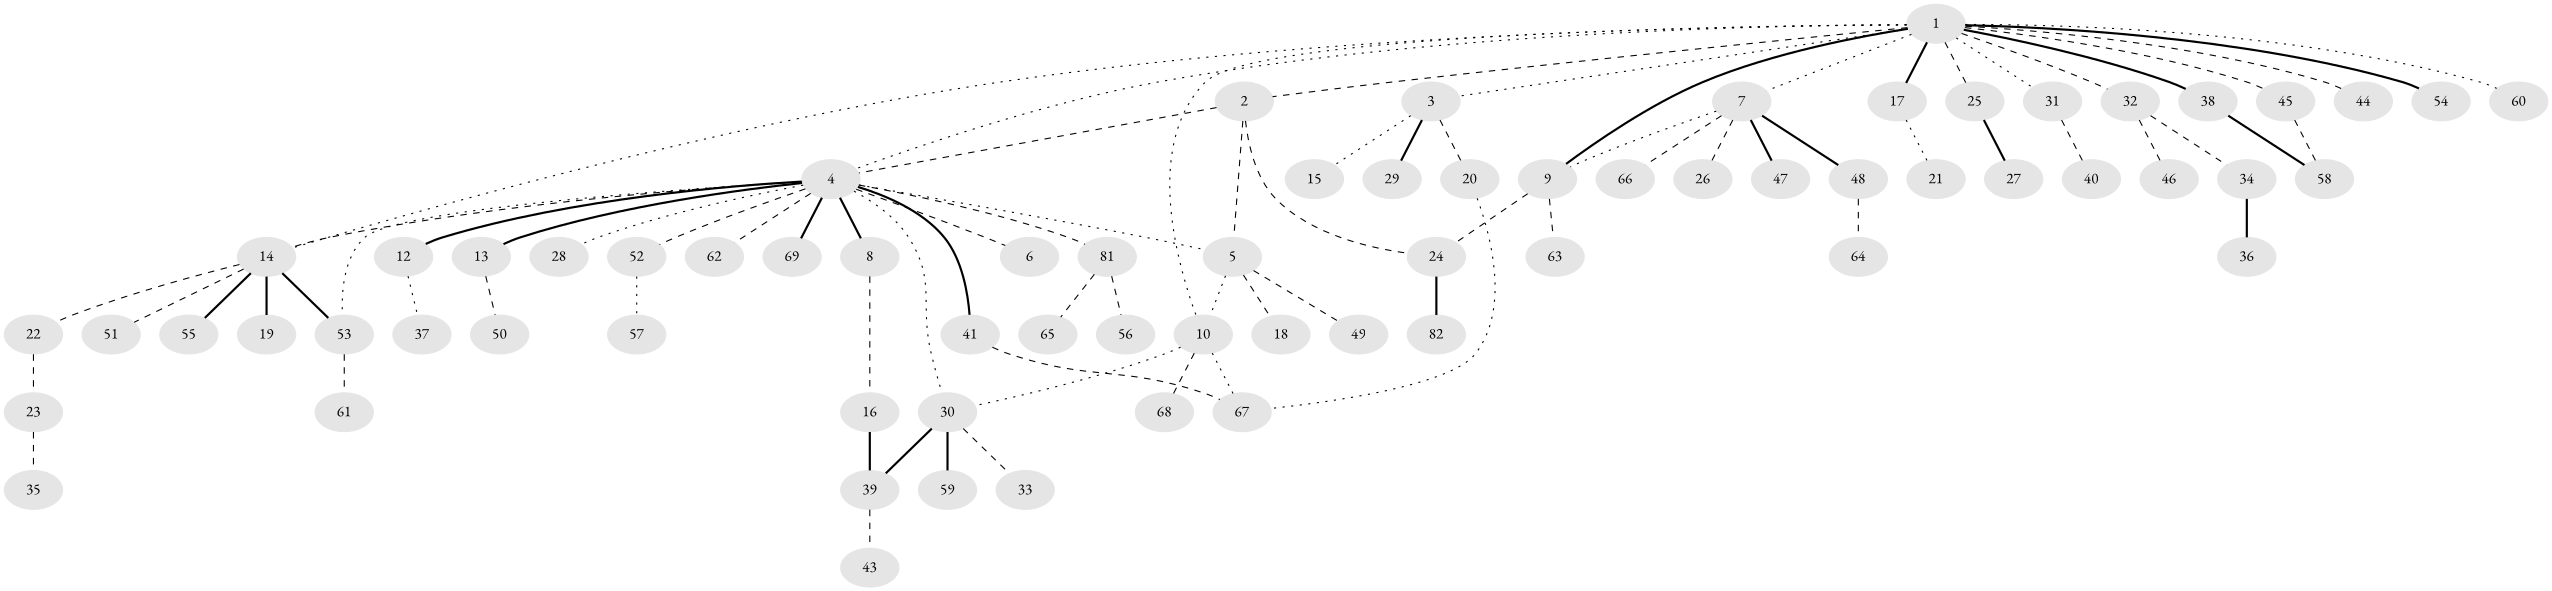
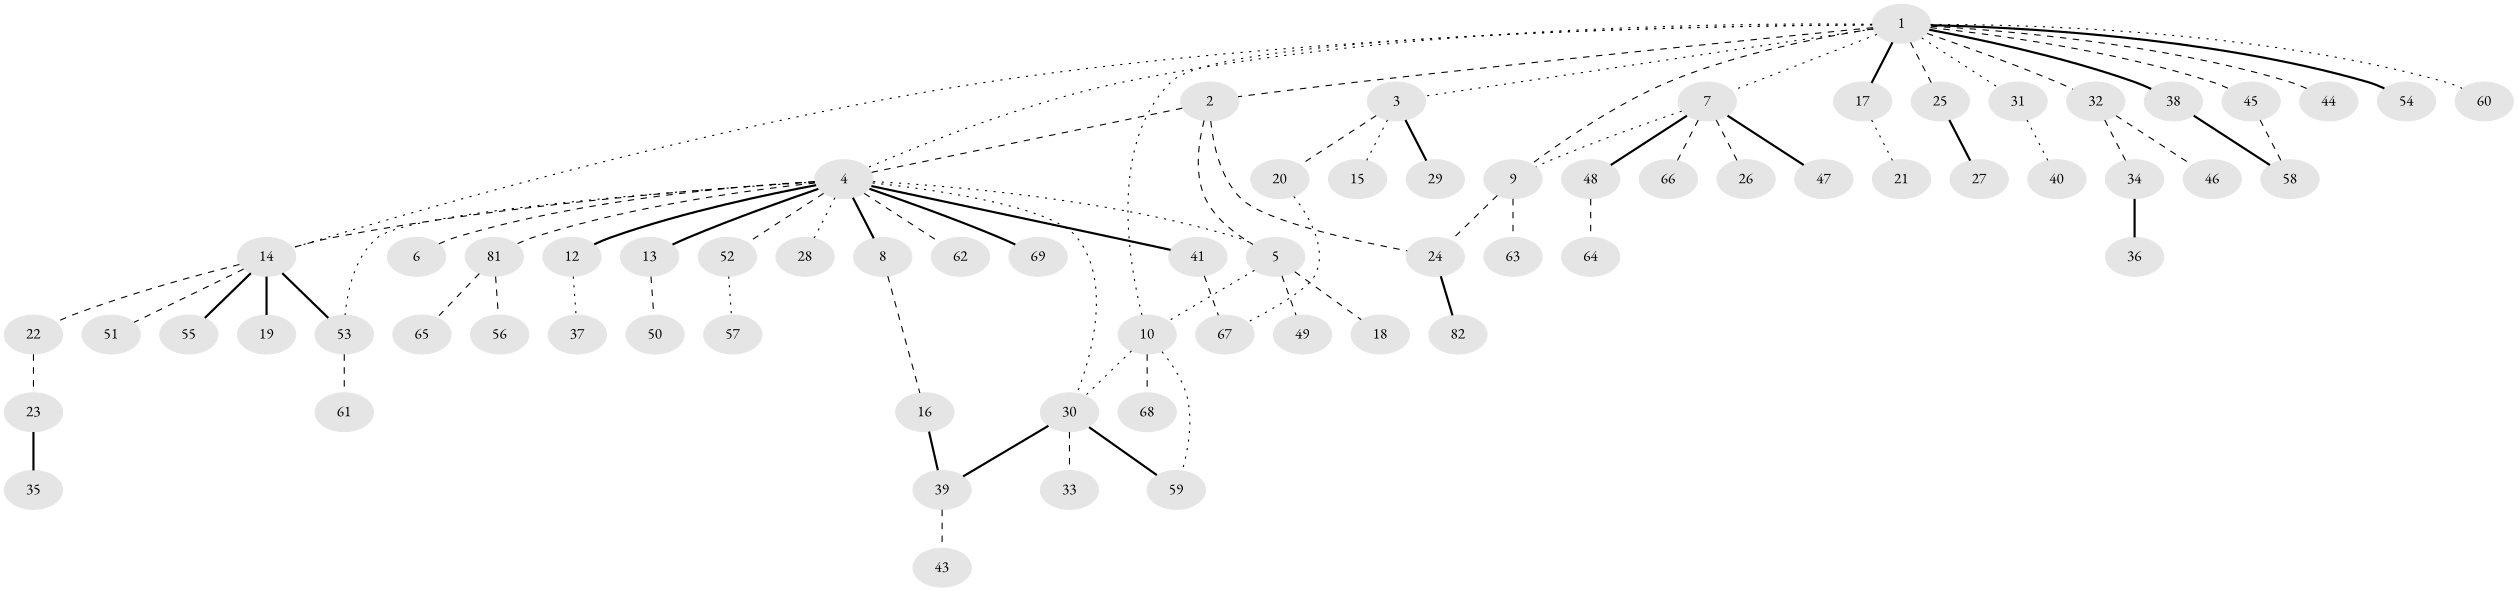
edge "1" -- "9": style bold -> dashed
edge "31" -- "40": style dashed -> dotted
edge "10" -- "67": now "10" -- "59"
edge "23" -- "35": style dashed -> bold
